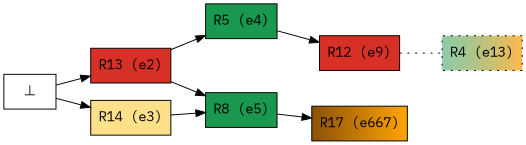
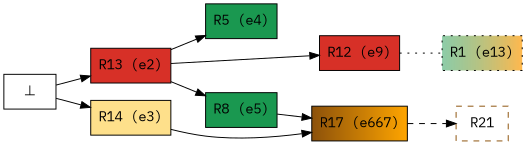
edge "R5 (e4)" -> "R12 (e9)": now "R13 (e2)" -> "R12 (e9)"
node "R4 (e13)": label "R4 (e13)" -> "R1 (e13)"
edge "R14 (e3)" -> "R8 (e5)": now "R14 (e3)" -> "R17 (e667)"
node "R21": added
